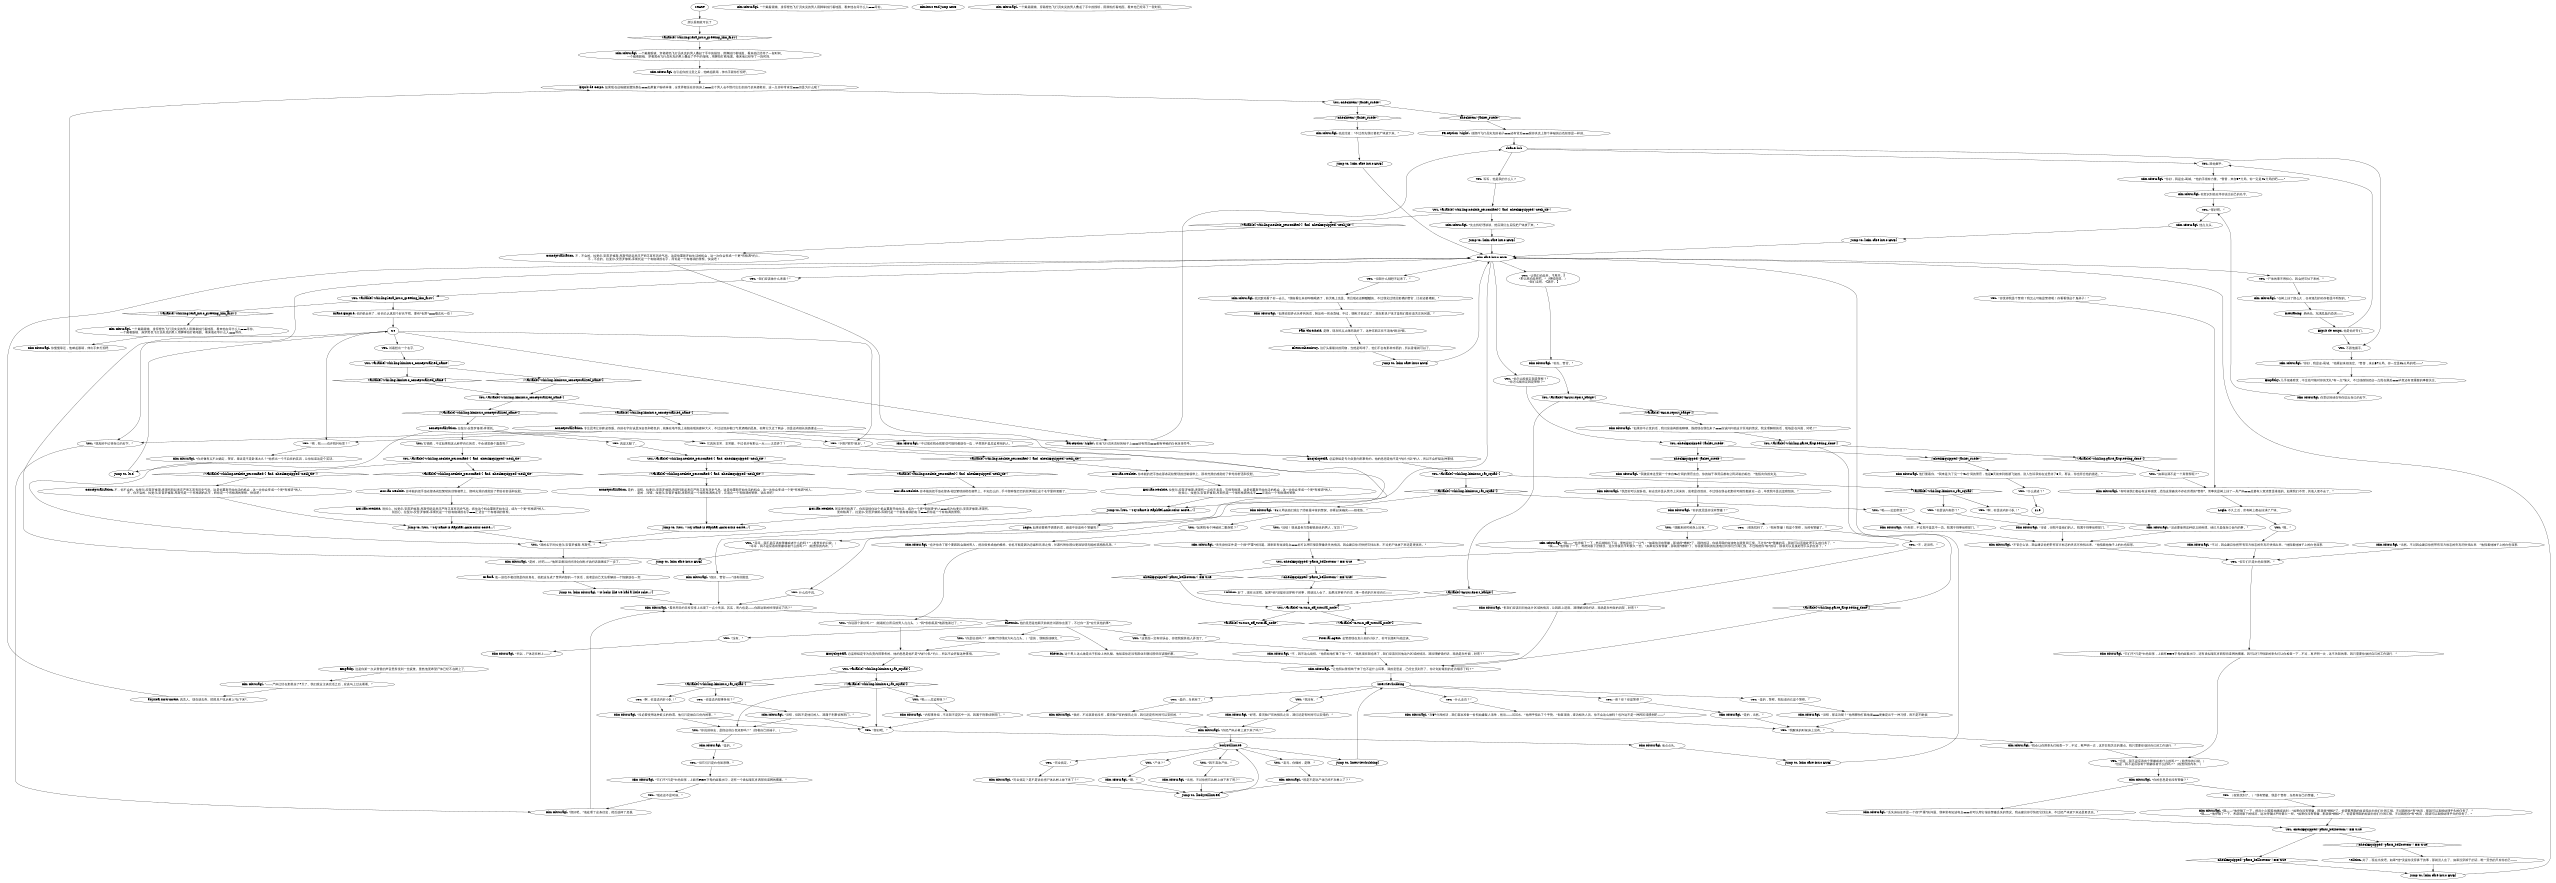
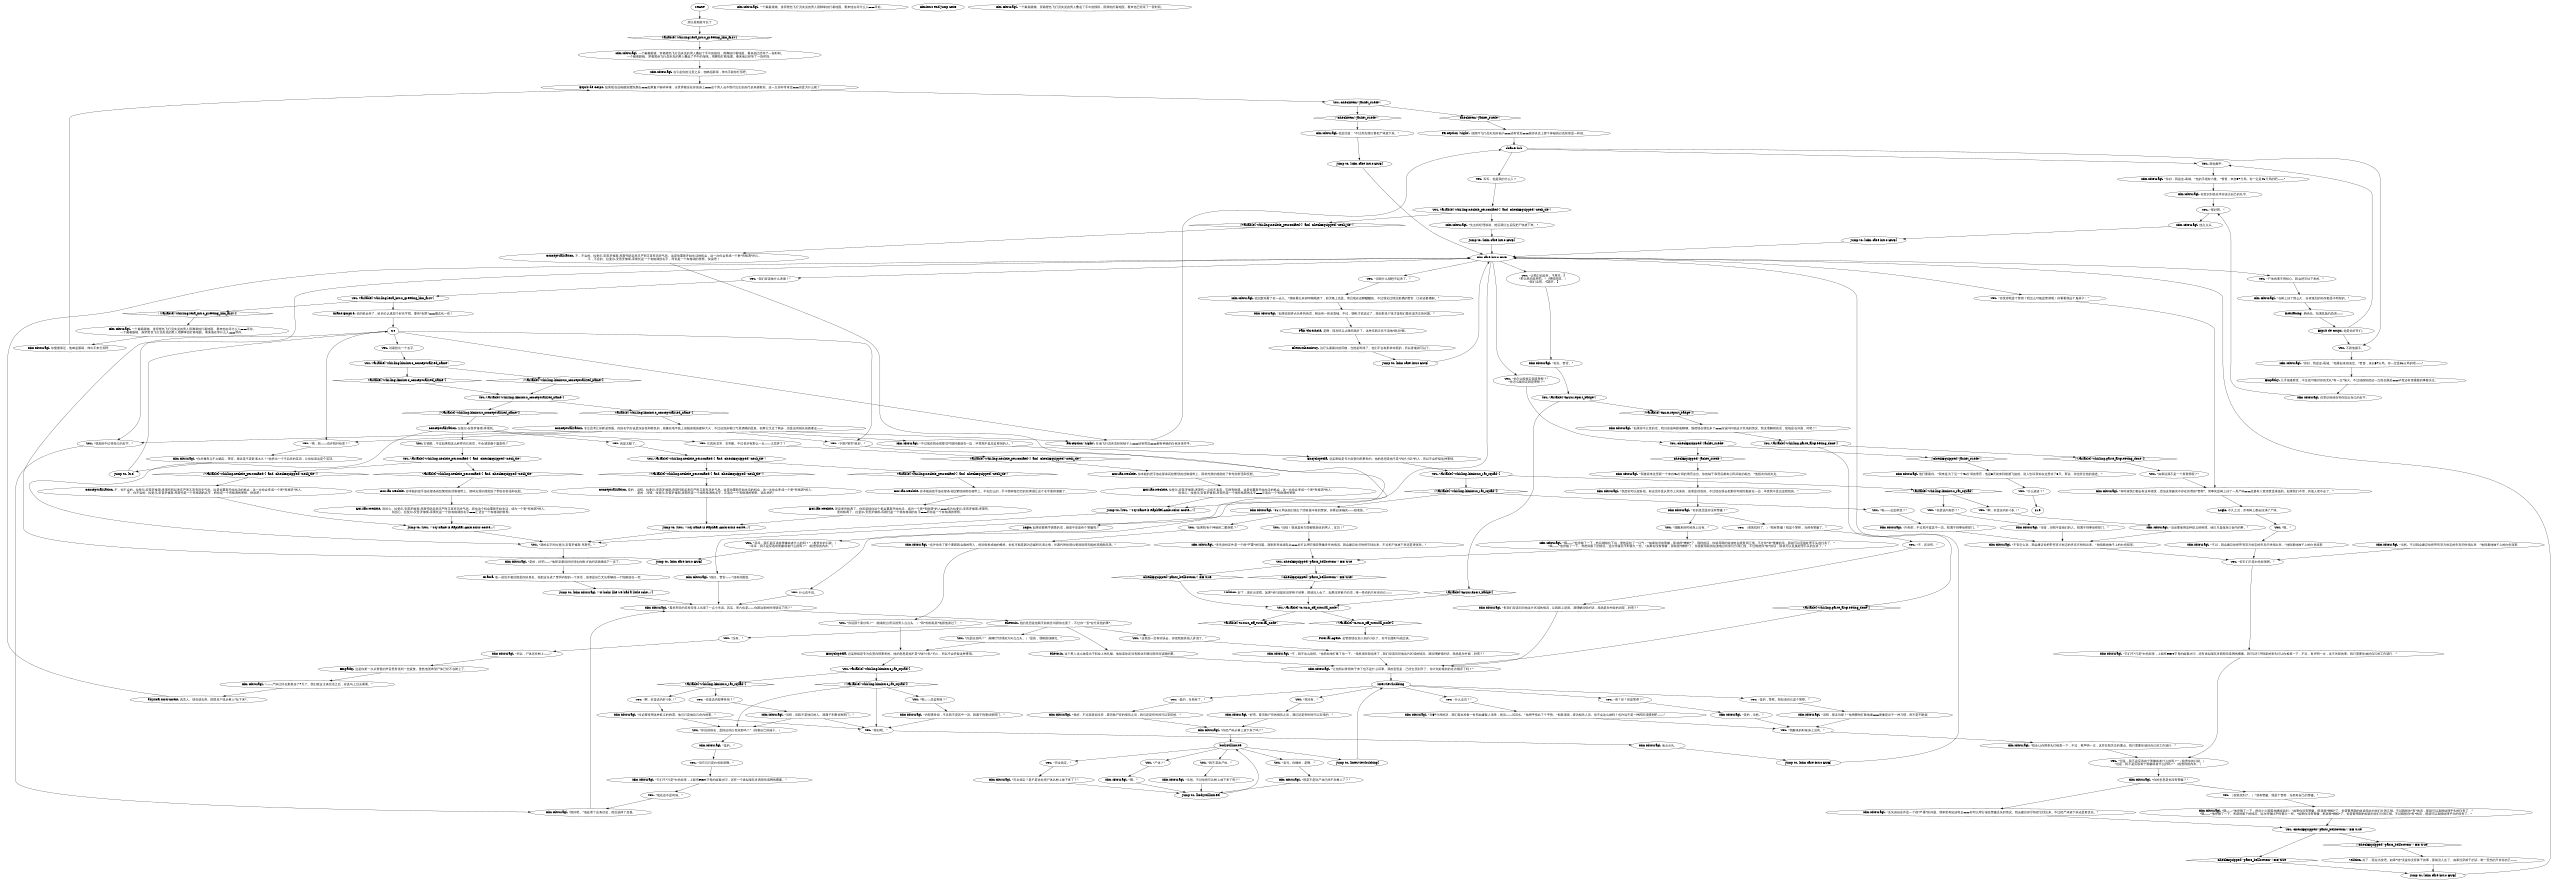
edge "Kim case intro HUB" -> "You: “你觉得我是个警察？我怎么可能是警察呢！你看看我这个鬼样子！”": added
edge "Kim Kitsuragi: “所以，尸体还在树上……”" -> "Empathy: 这是你第一次从警督的声音里察觉到一丝疲惫。显然他更希望尸体已经不在树上了。": added
